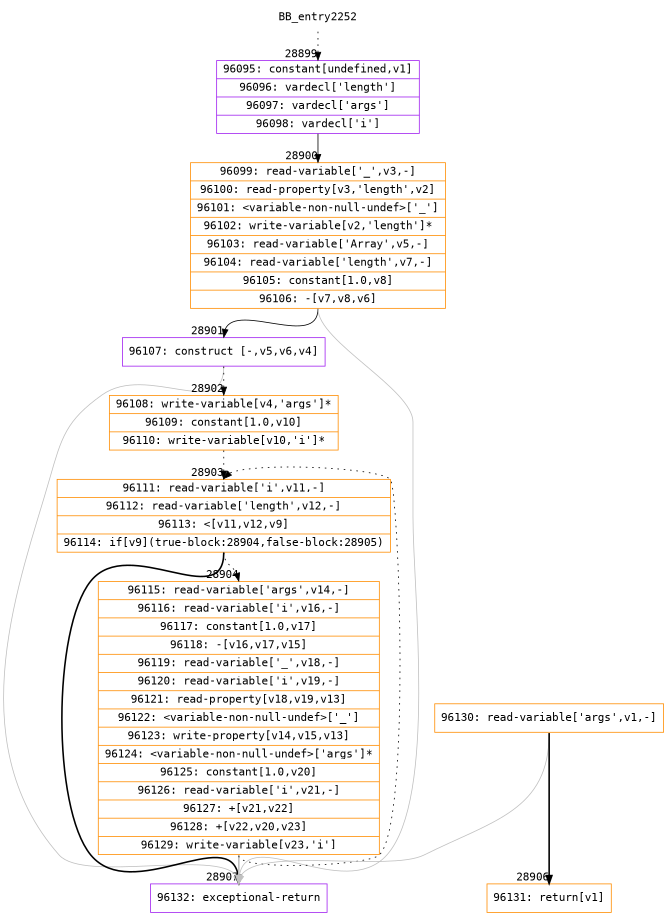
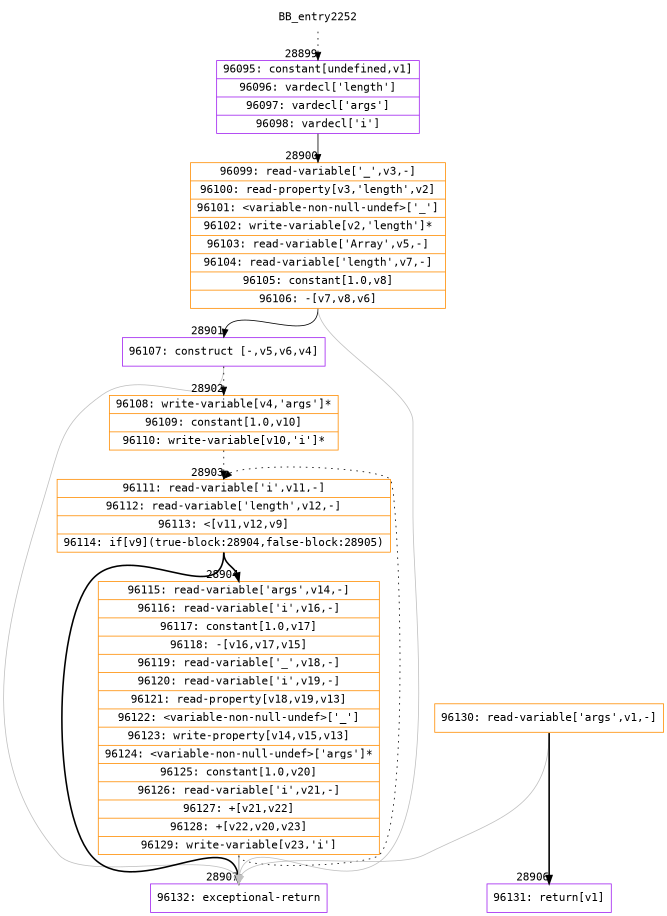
edge "96111: read-variable['i',v11,-]" -> "96115: read-variable['args',v14,-]": style dotted -> bold
node "96131: return[v1]": color darkorange -> purple
